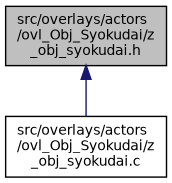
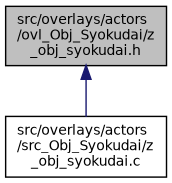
node "src/overlays/actors /ovl_Obj_Syokudai/z _obj_syokudai.c": label "src/overlays/actors /ovl_Obj_Syokudai/z _obj_syokudai.c" -> "src/overlays/actors /src_Obj_Syokudai/z _obj_syokudai.c"
